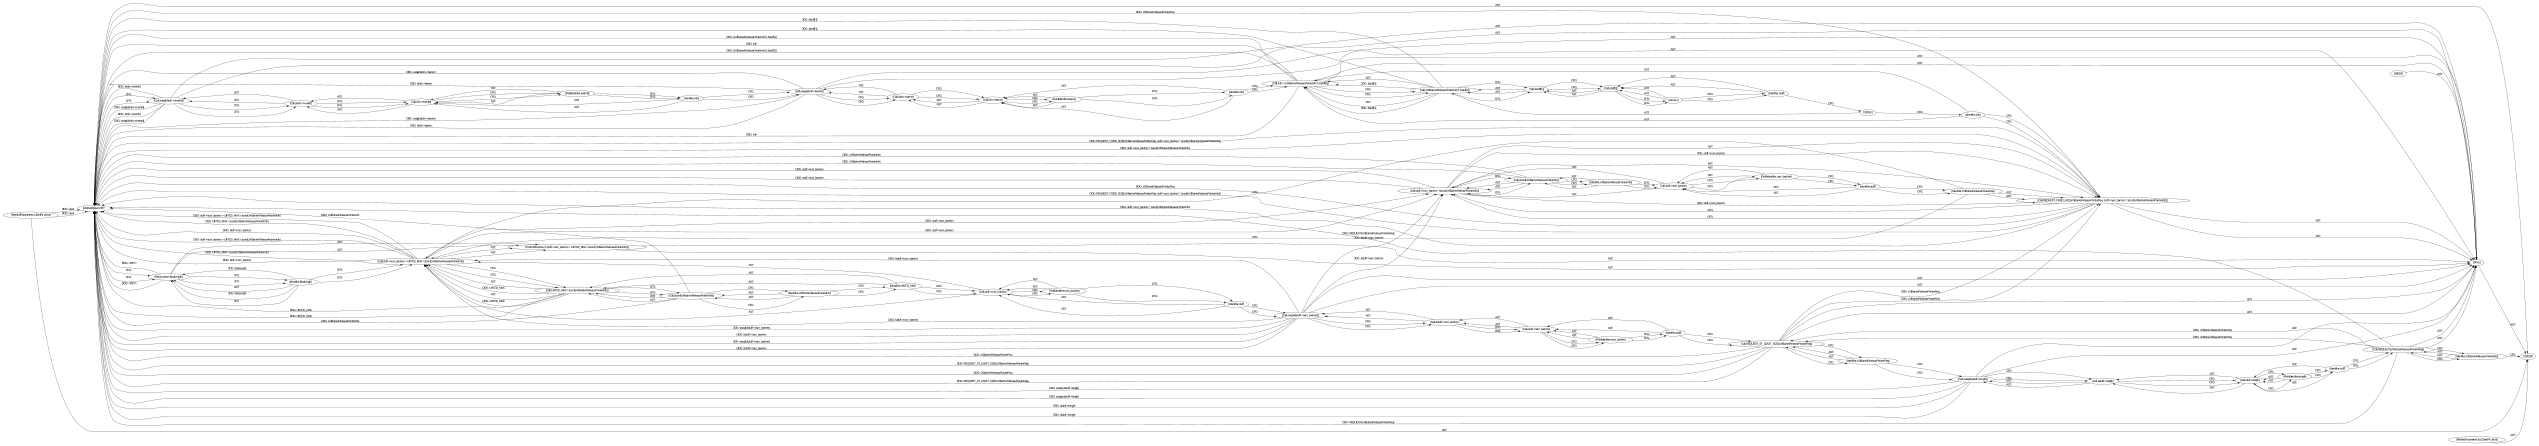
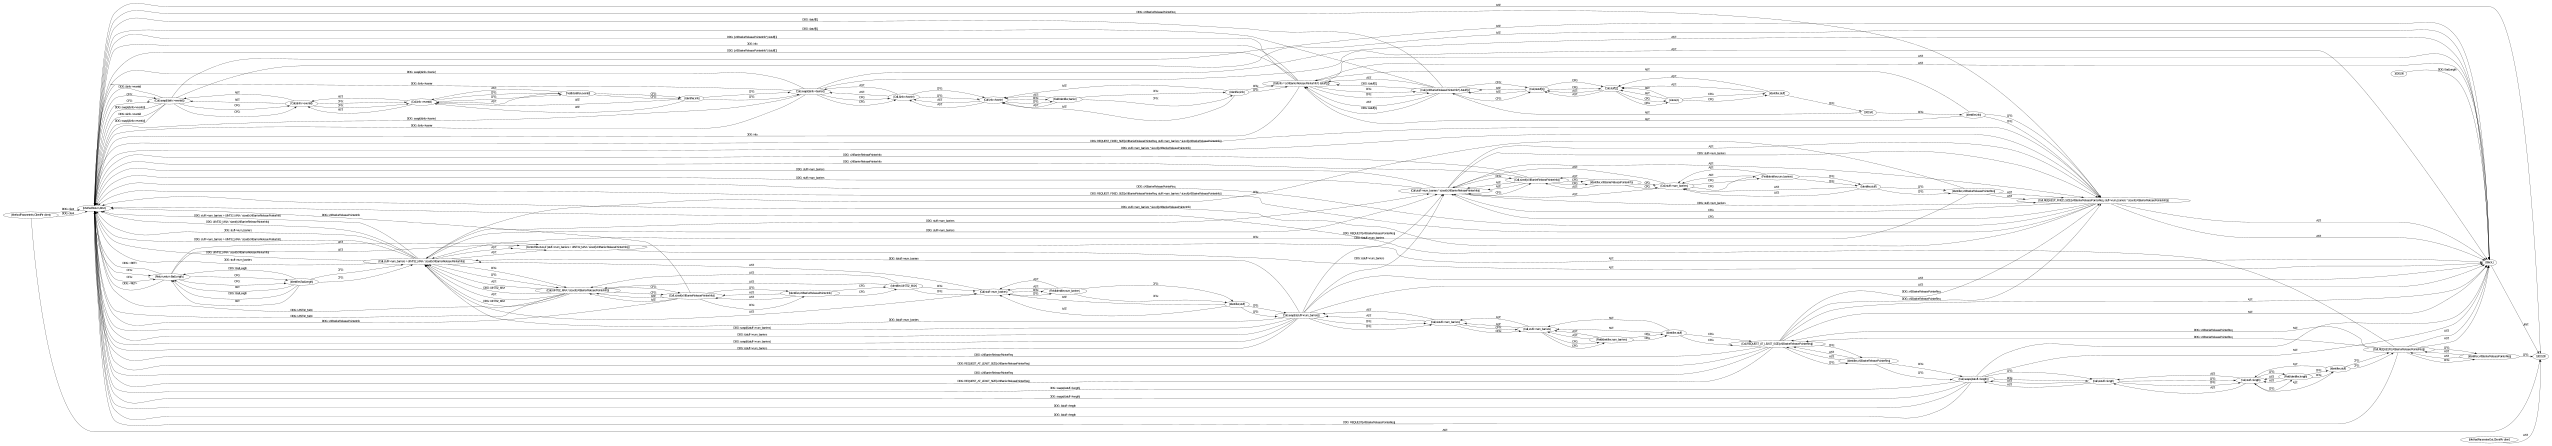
edge "1000106" -> "(Block,)": label "AST: " -> "DDG: BadLength"
node "(MethodReturn,RET)": label "(MethodReturn,RET)" -> "(MethodReturn,MAX)"
edge "(Block,)" -> "1000100": label "AST: " -> "UINT: "
